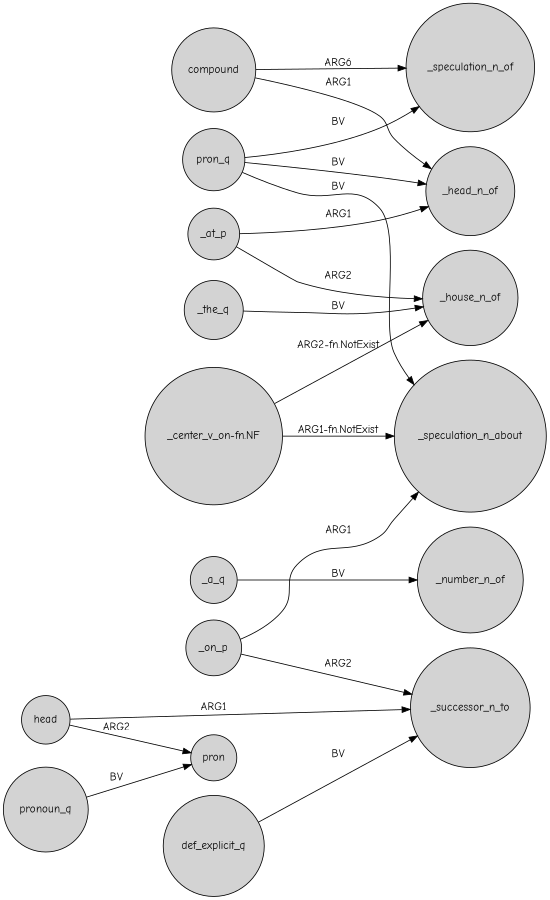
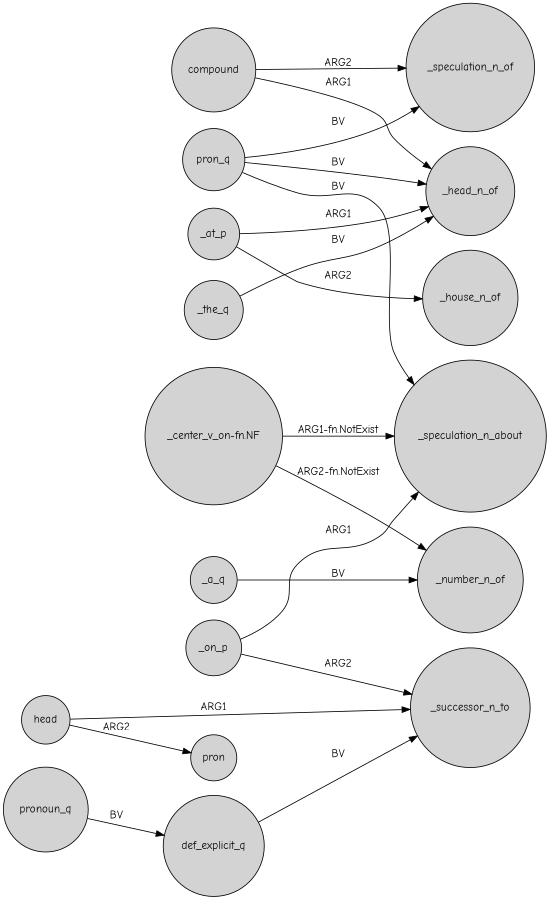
edge "compound" -> "_speculation_n_of": label "ARG6" -> "ARG2"
edge "_the_q" -> "_house_n_of": now "_the_q" -> "_head_n_of"
edge "_center_v_on-fn.NF" -> "_house_n_of": now "_center_v_on-fn.NF" -> "_number_n_of"
edge "pronoun_q" -> "pron": now "pronoun_q" -> "def_explicit_q"
